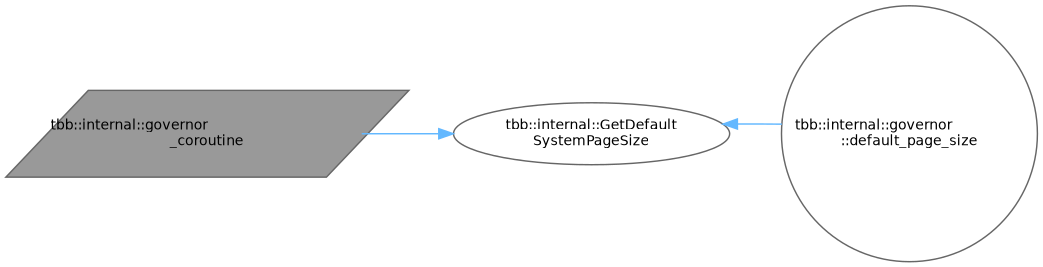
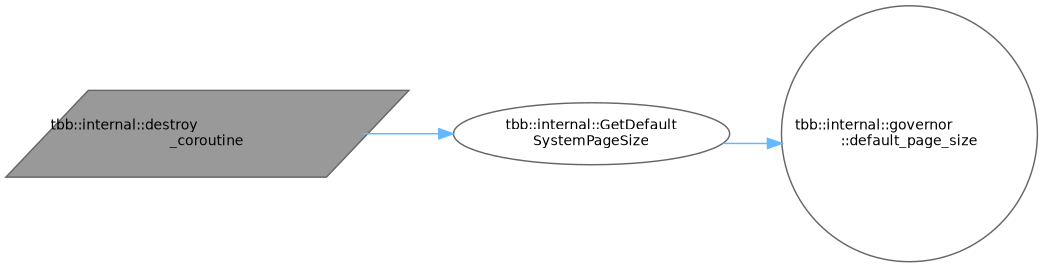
edge "tbb::internal::governor ::default_page_size" -> "tbb::internal::GetDefault SystemPageSize": reversed
node "tbb::internal::governor _coroutine": label "tbb::internal::governor _coroutine" -> "tbb::internal::destroy _coroutine"
